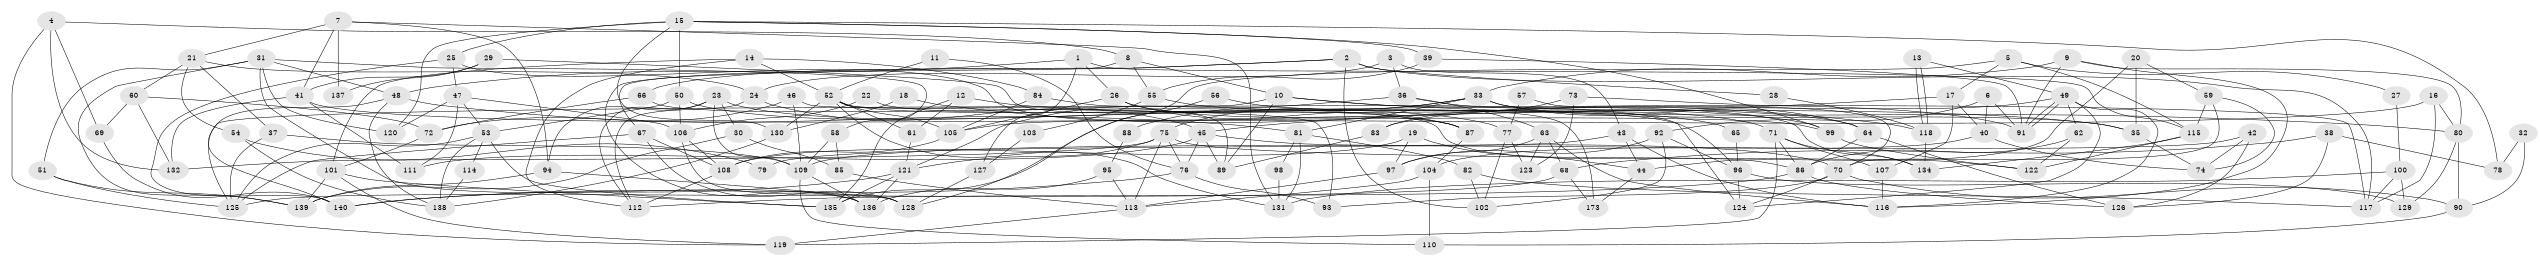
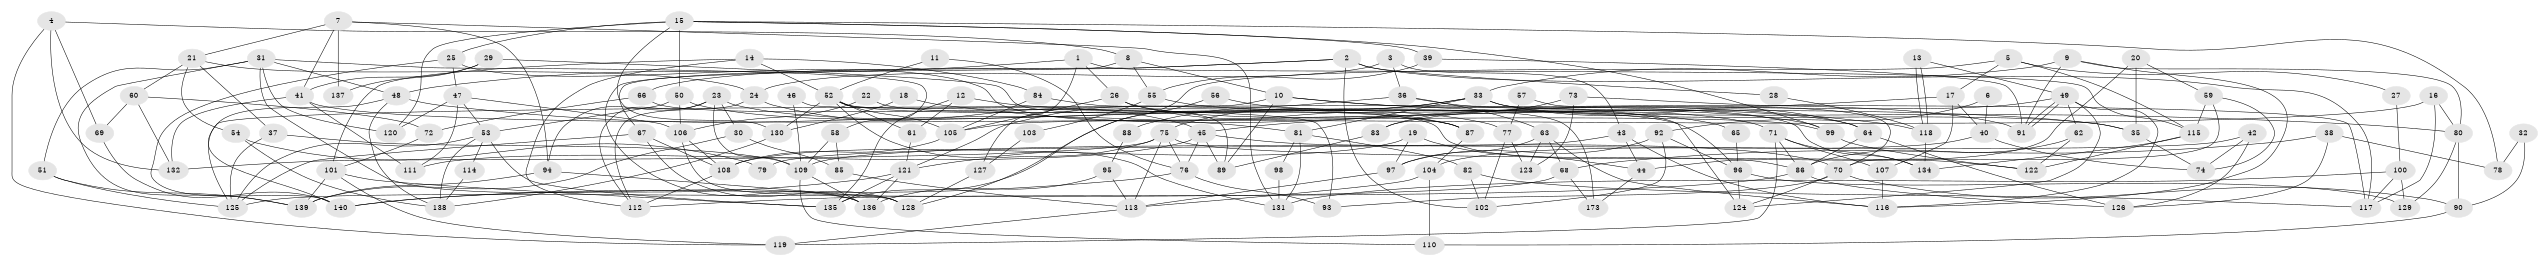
edge "6" -- "91": removed
edge "46" -- "72": removed
